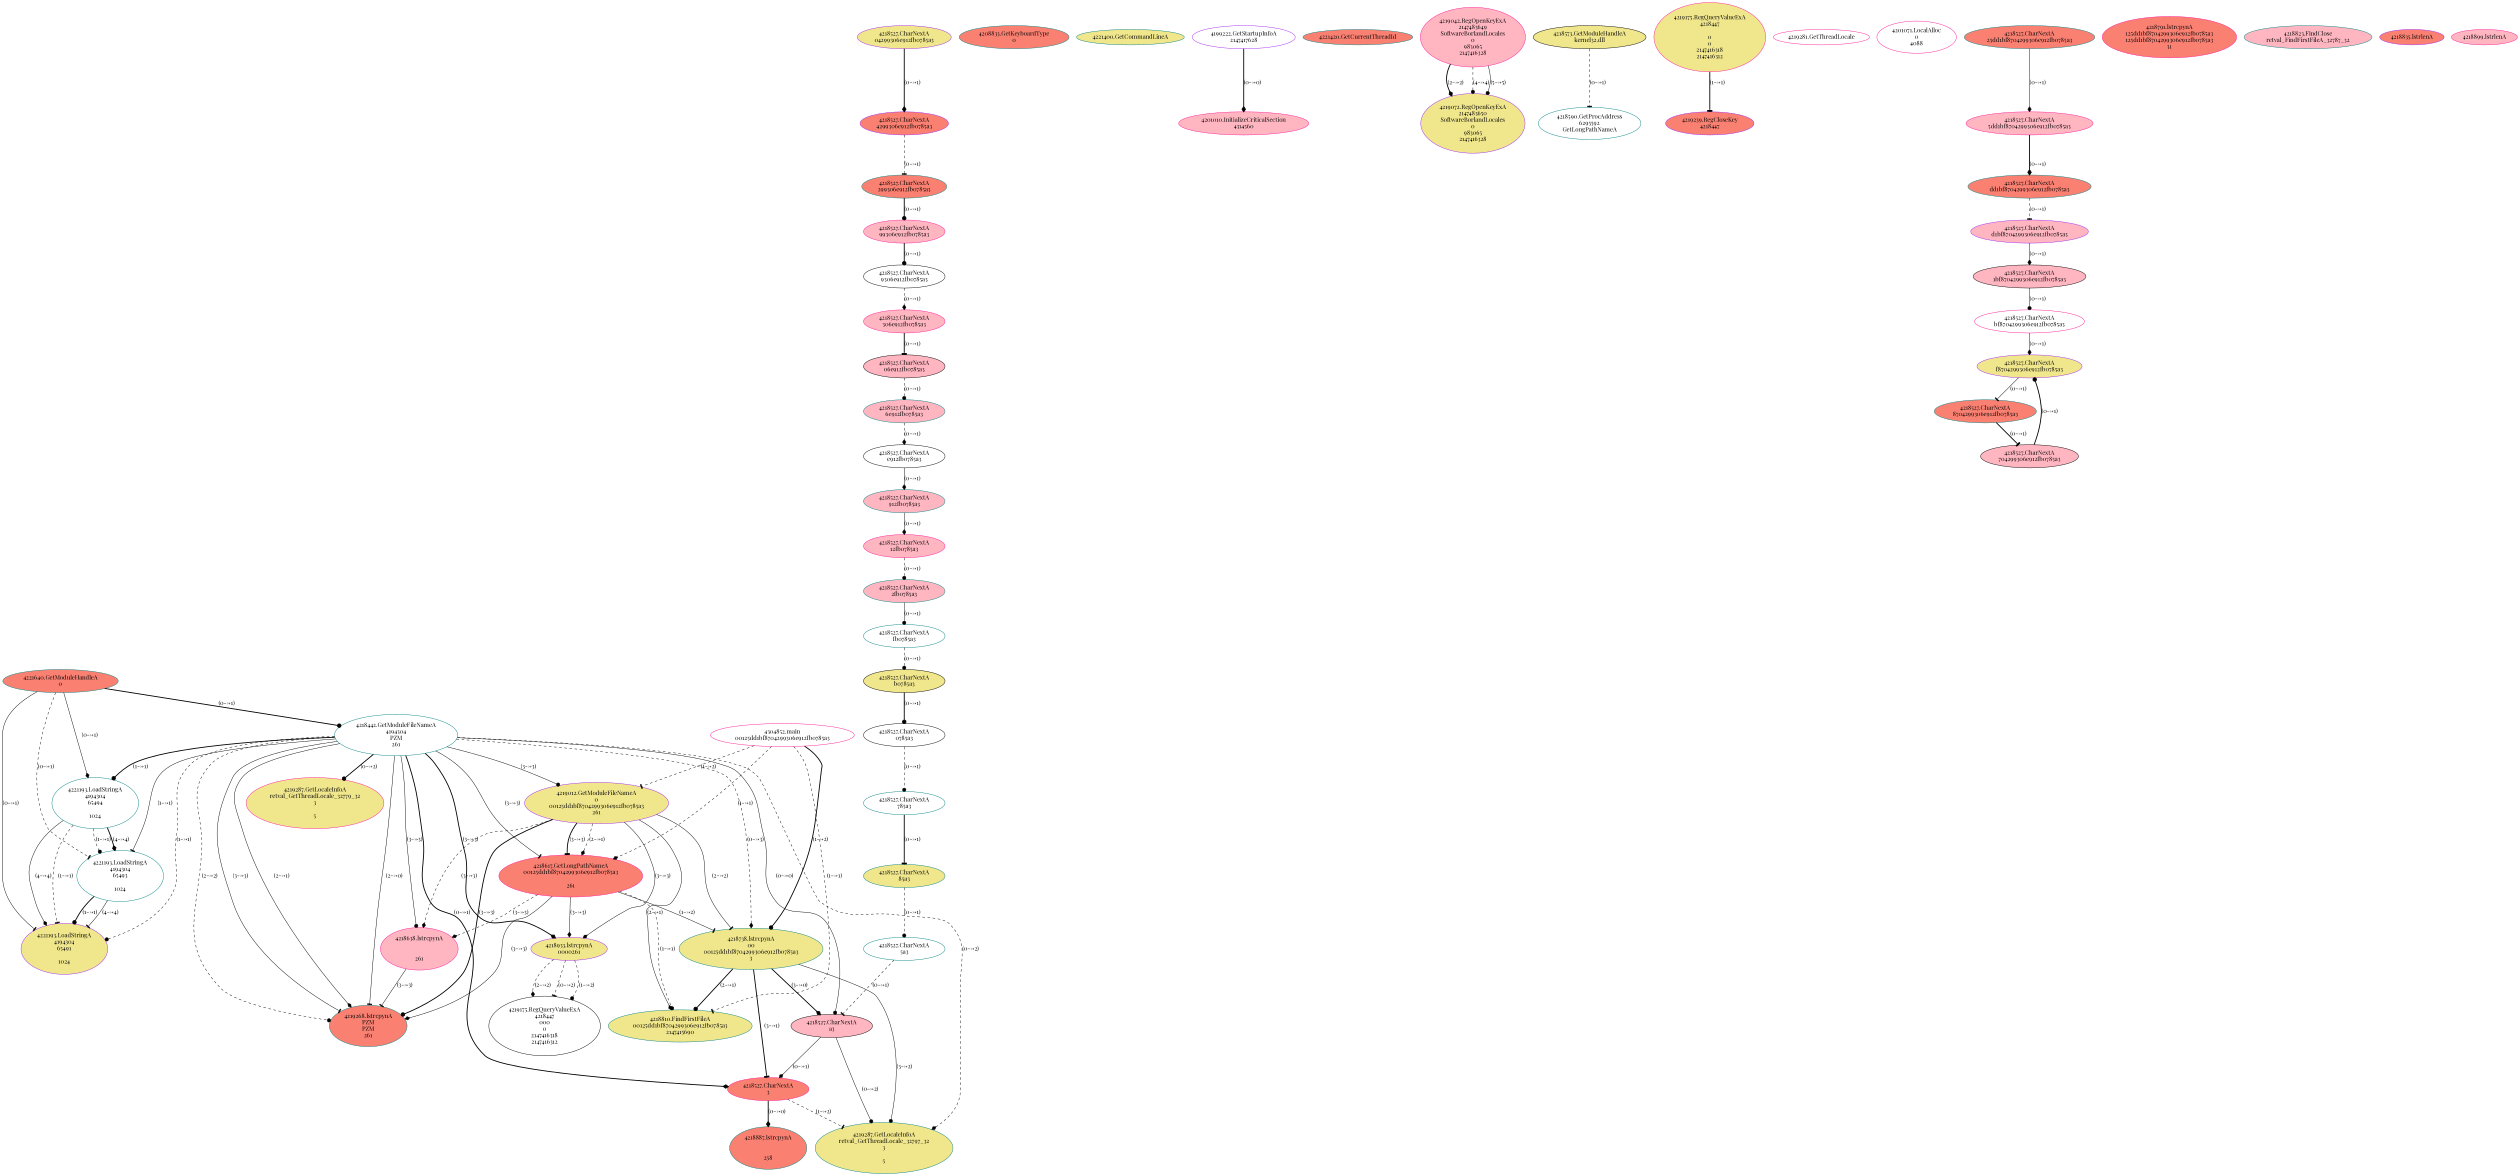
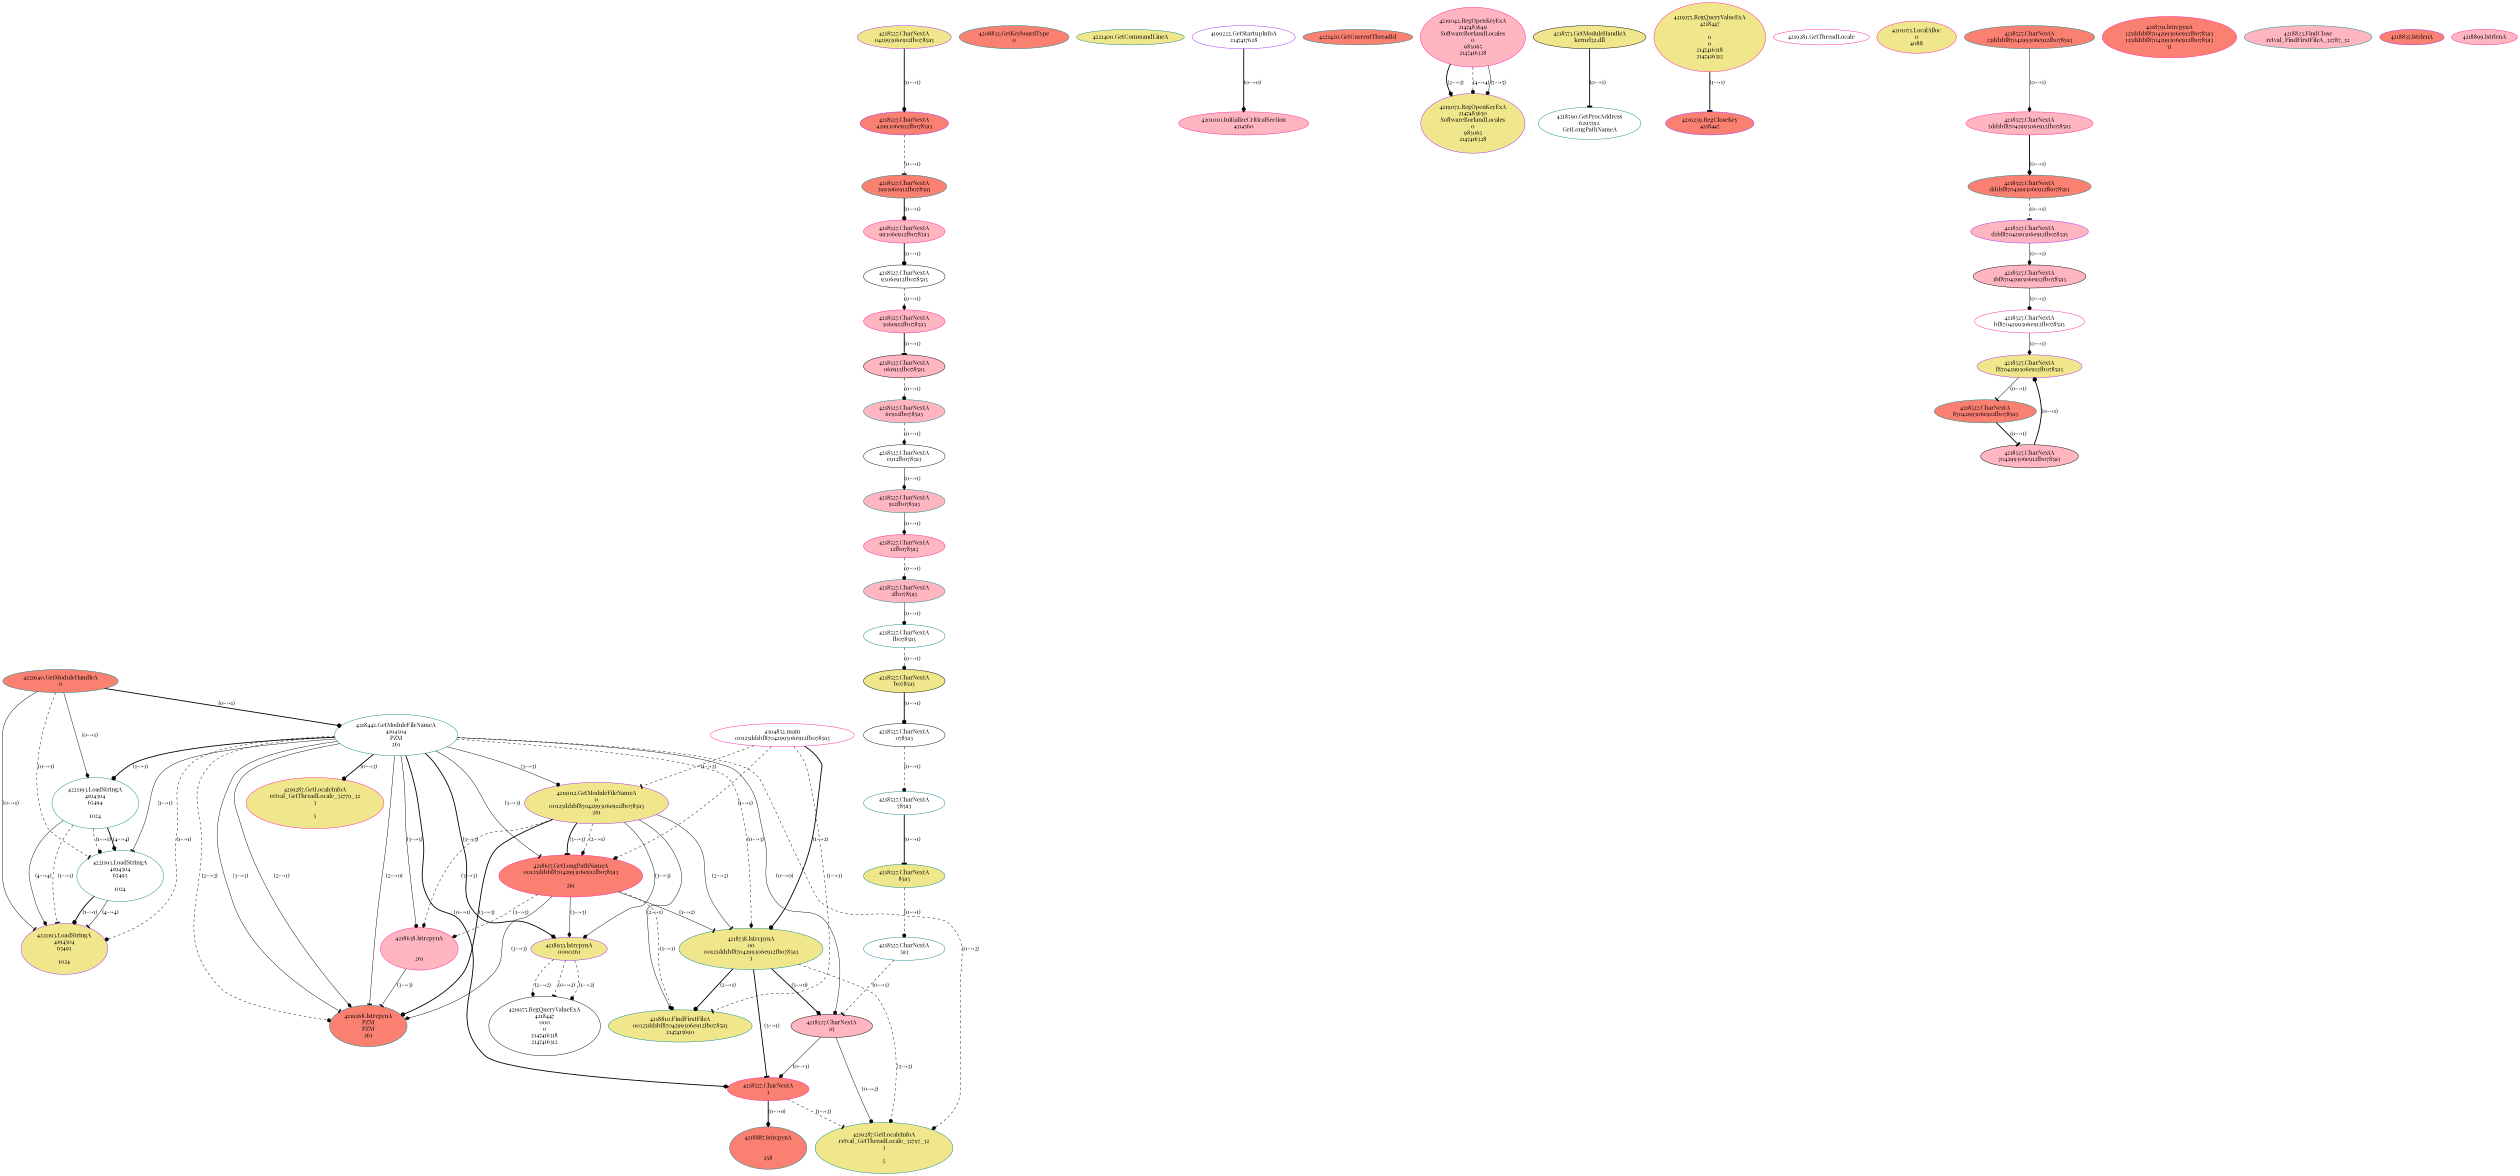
node "4201071.LocalAlloc 0 4088": fillcolor white -> khaki
edge "4218573.GetModuleHandleA kernel32.dll" -> "4218590.GetProcAddress 6295592 GetLongPathNameA": style dashed -> bold
edge "4218738.lstrcpynA 00 00125dd1bf8704299306e912fb0785a3 3" -> "4219287.GetLocaleInfoA retval_GetThreadLocale_32797_32 3 5": style solid -> dashed
